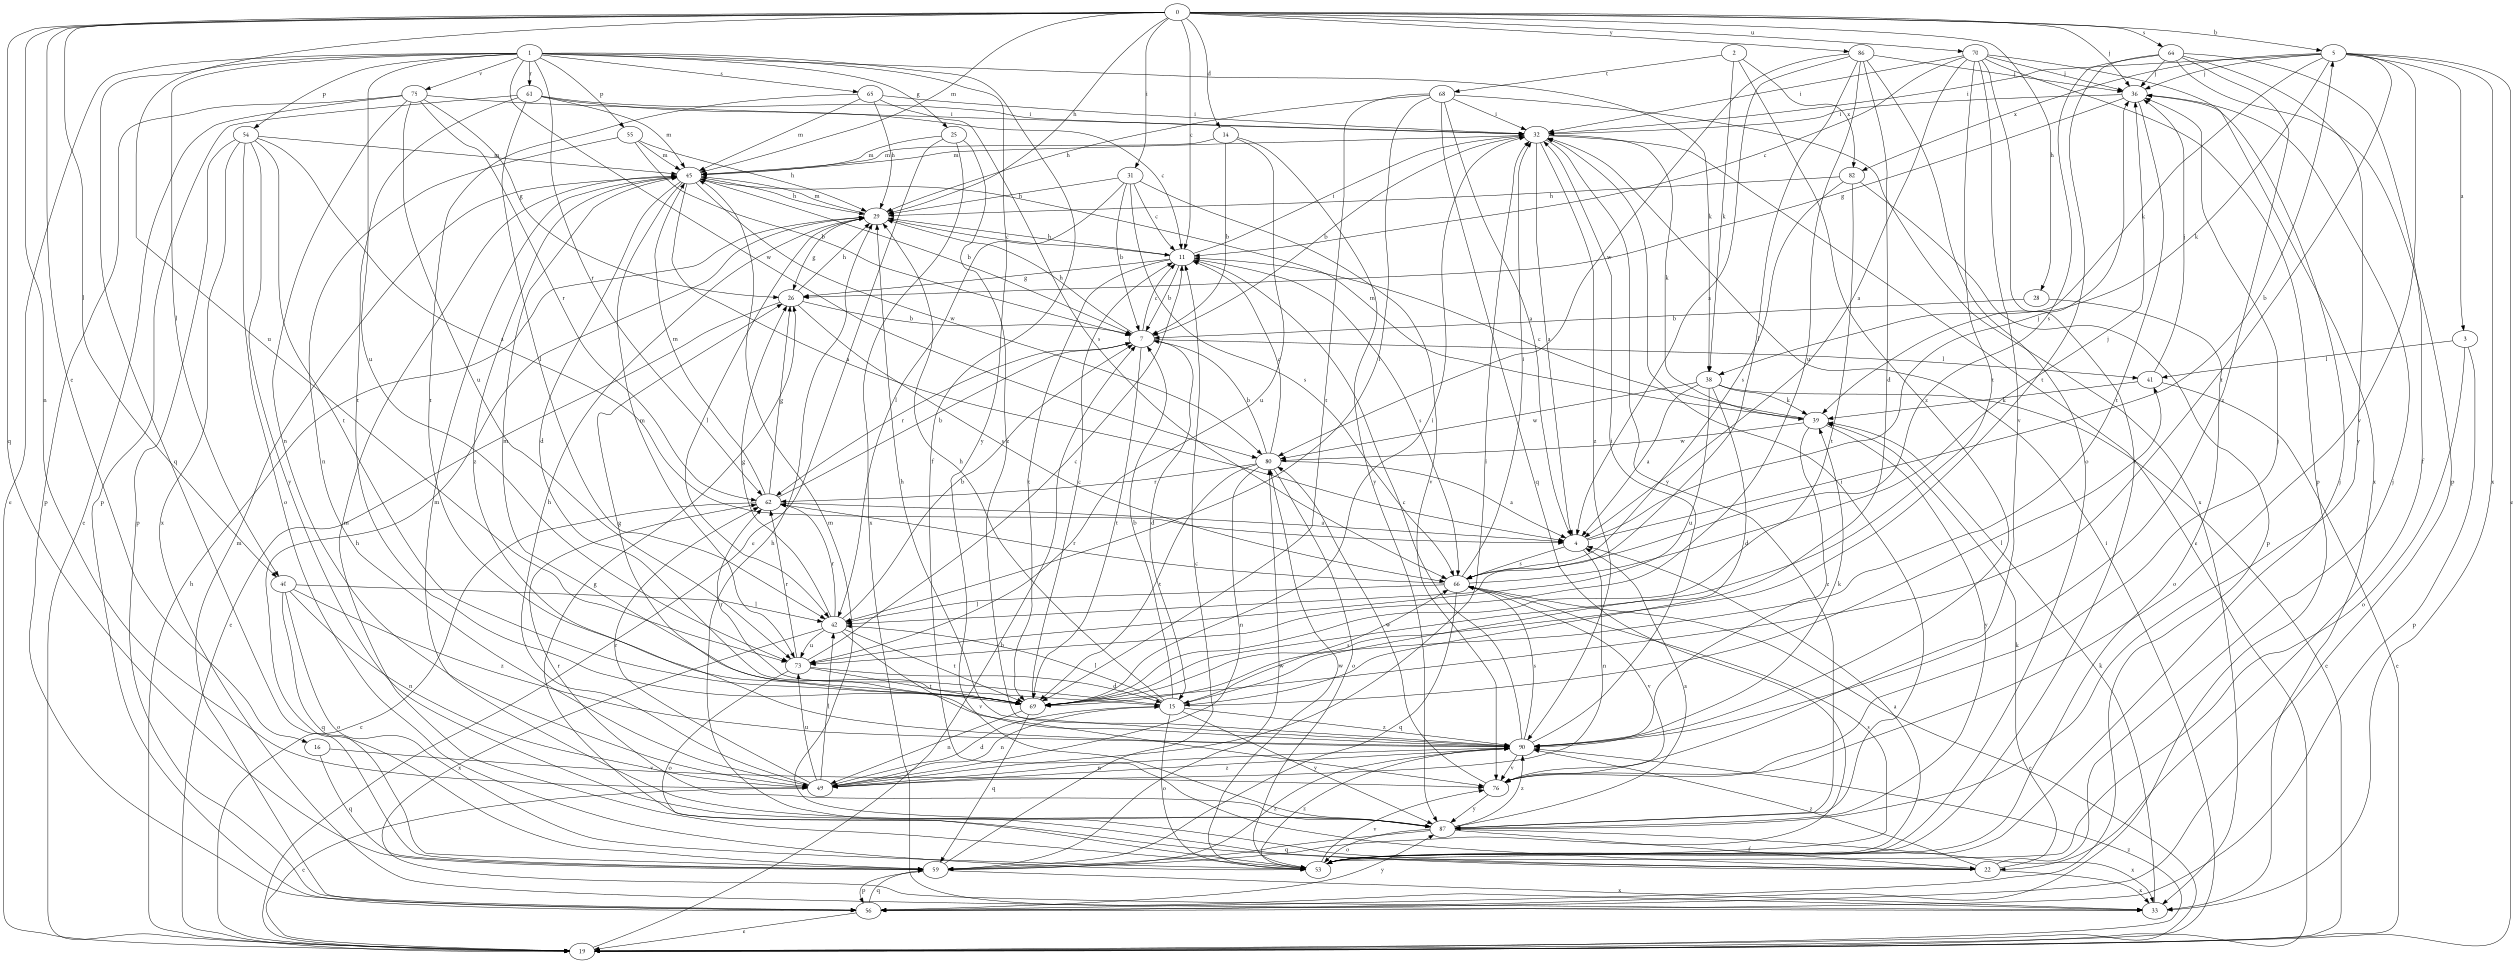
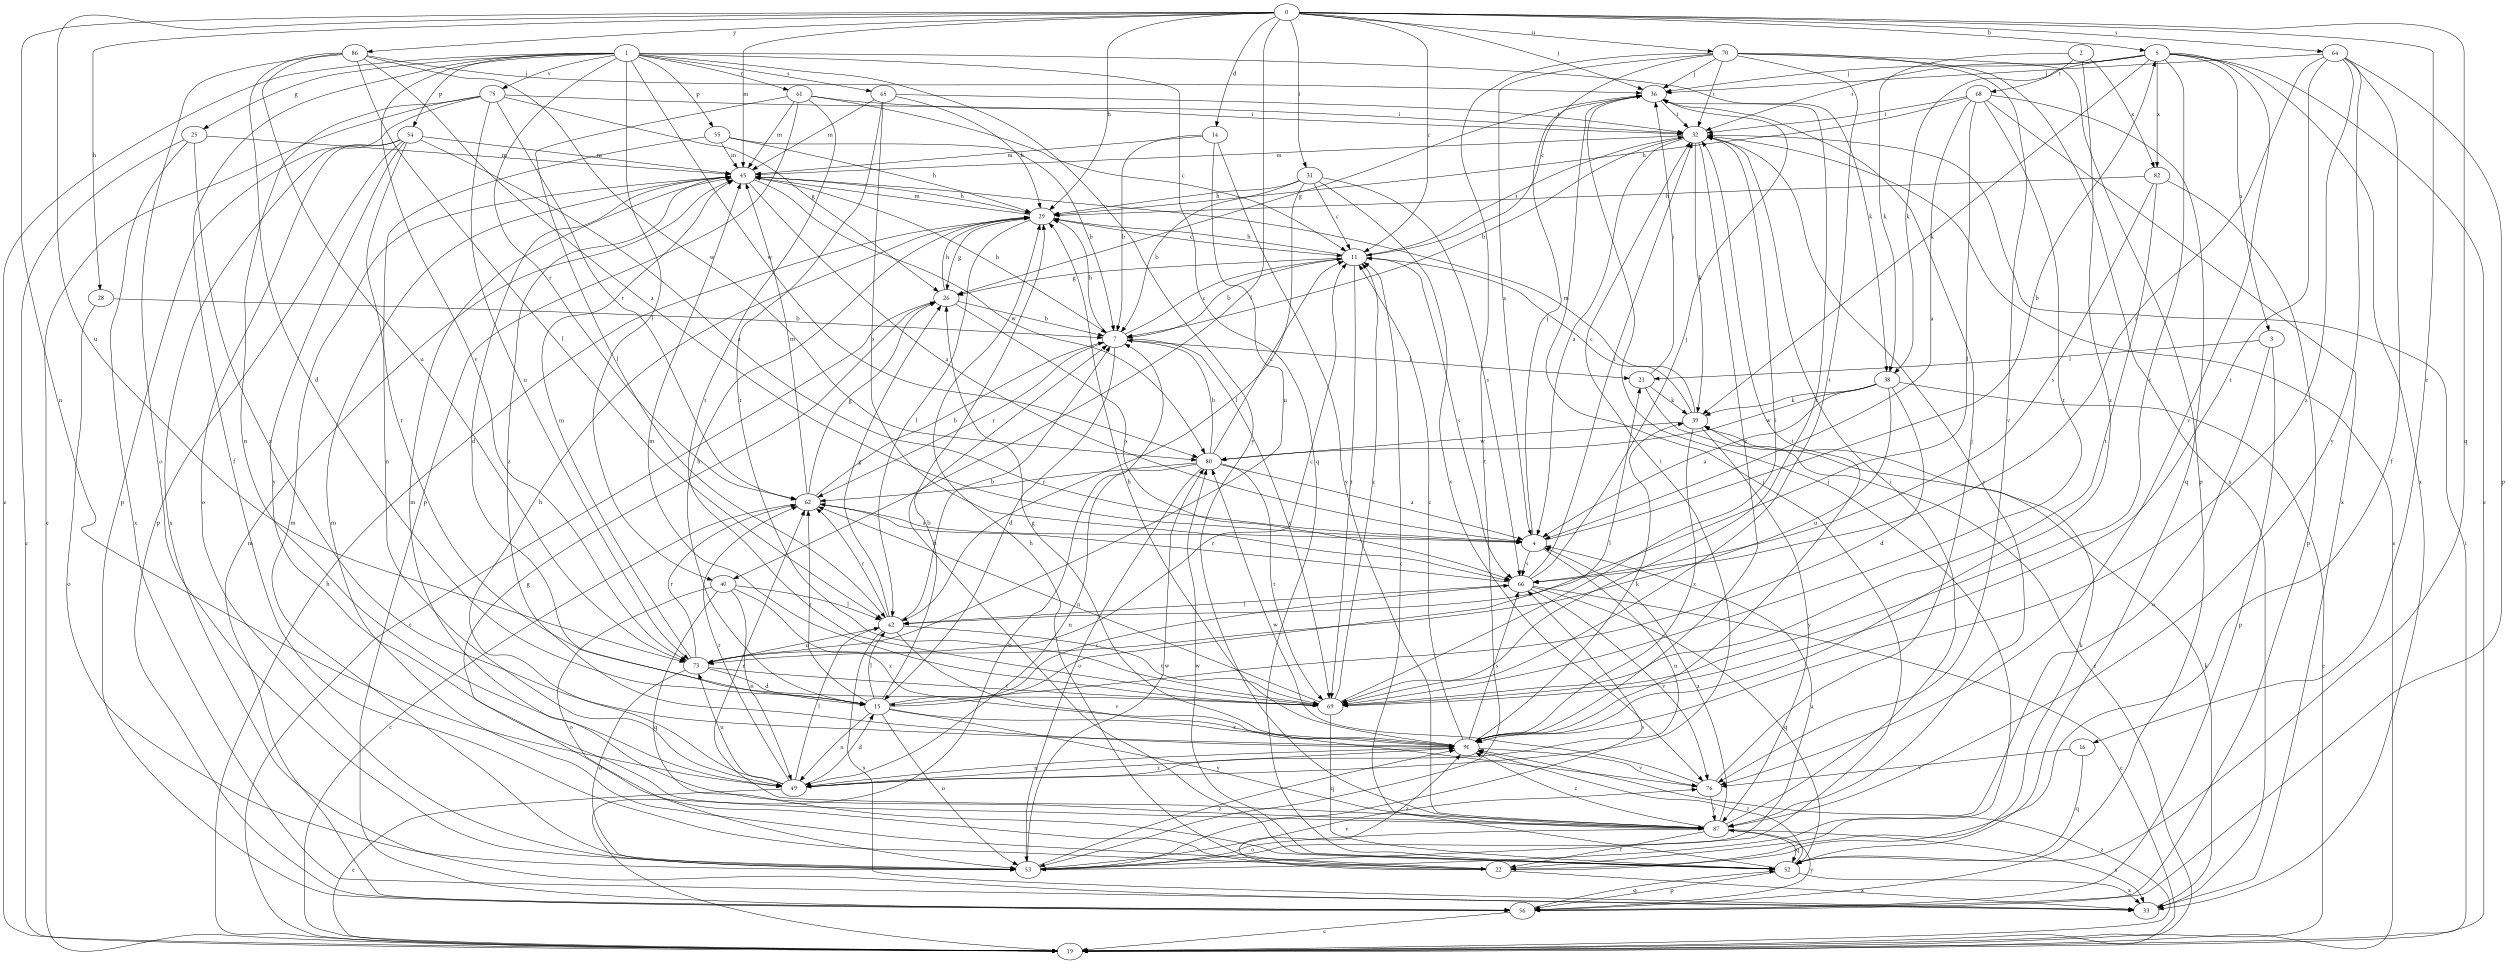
edge "1" -> "73": label "u" -> "v"
node "41": label "41" -> "21"
edge "45" -> "73": reversed
edge "69" -> "49": now "69" -> "62"
node "59": label "59" -> "52"
